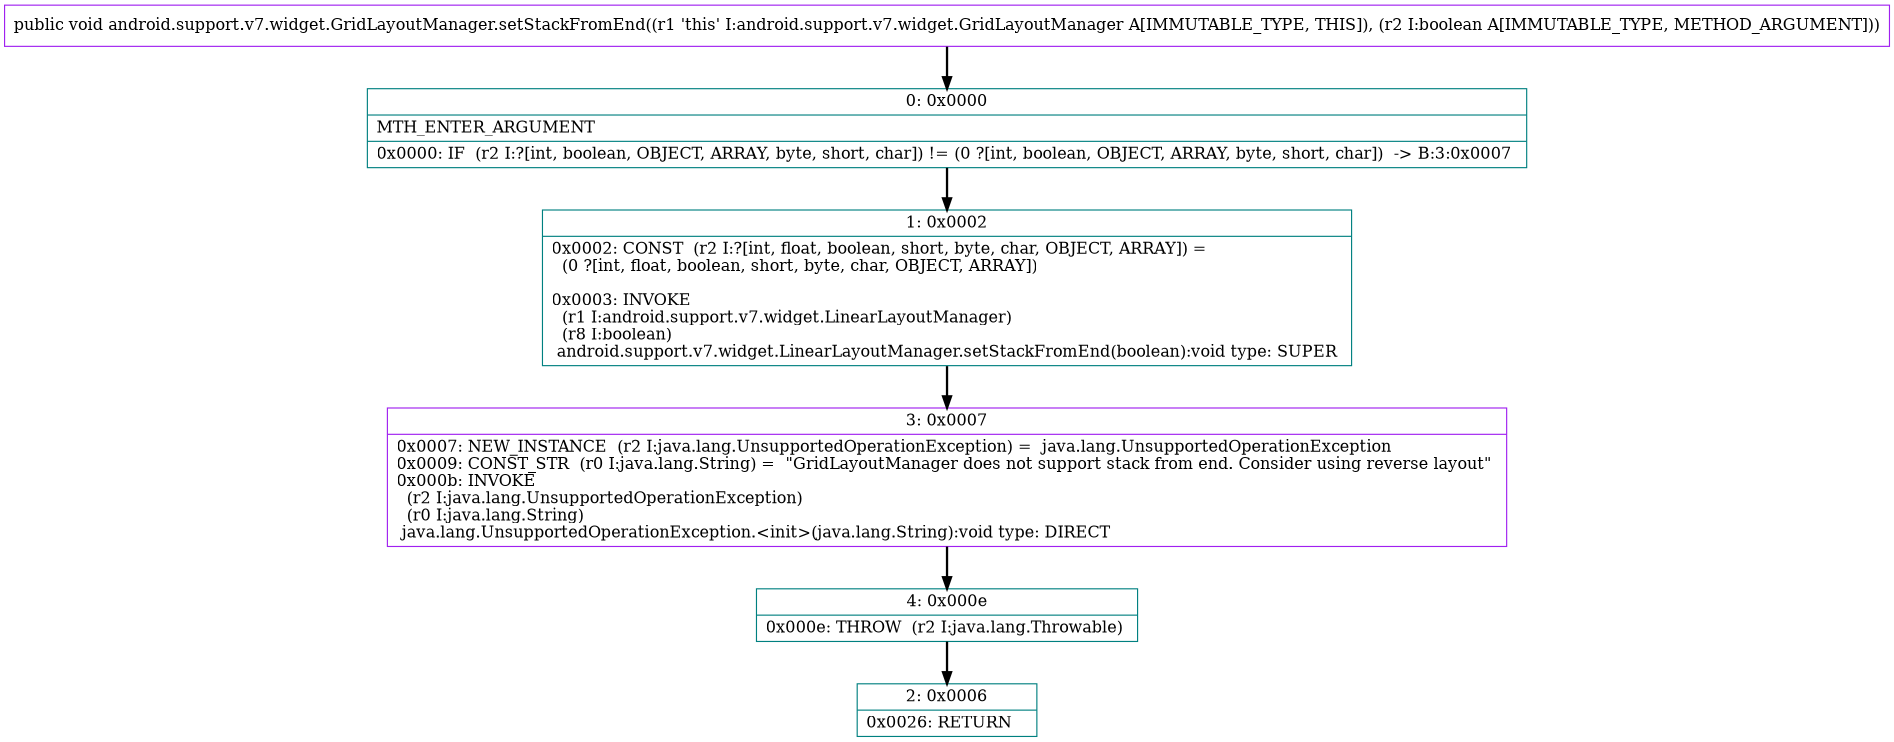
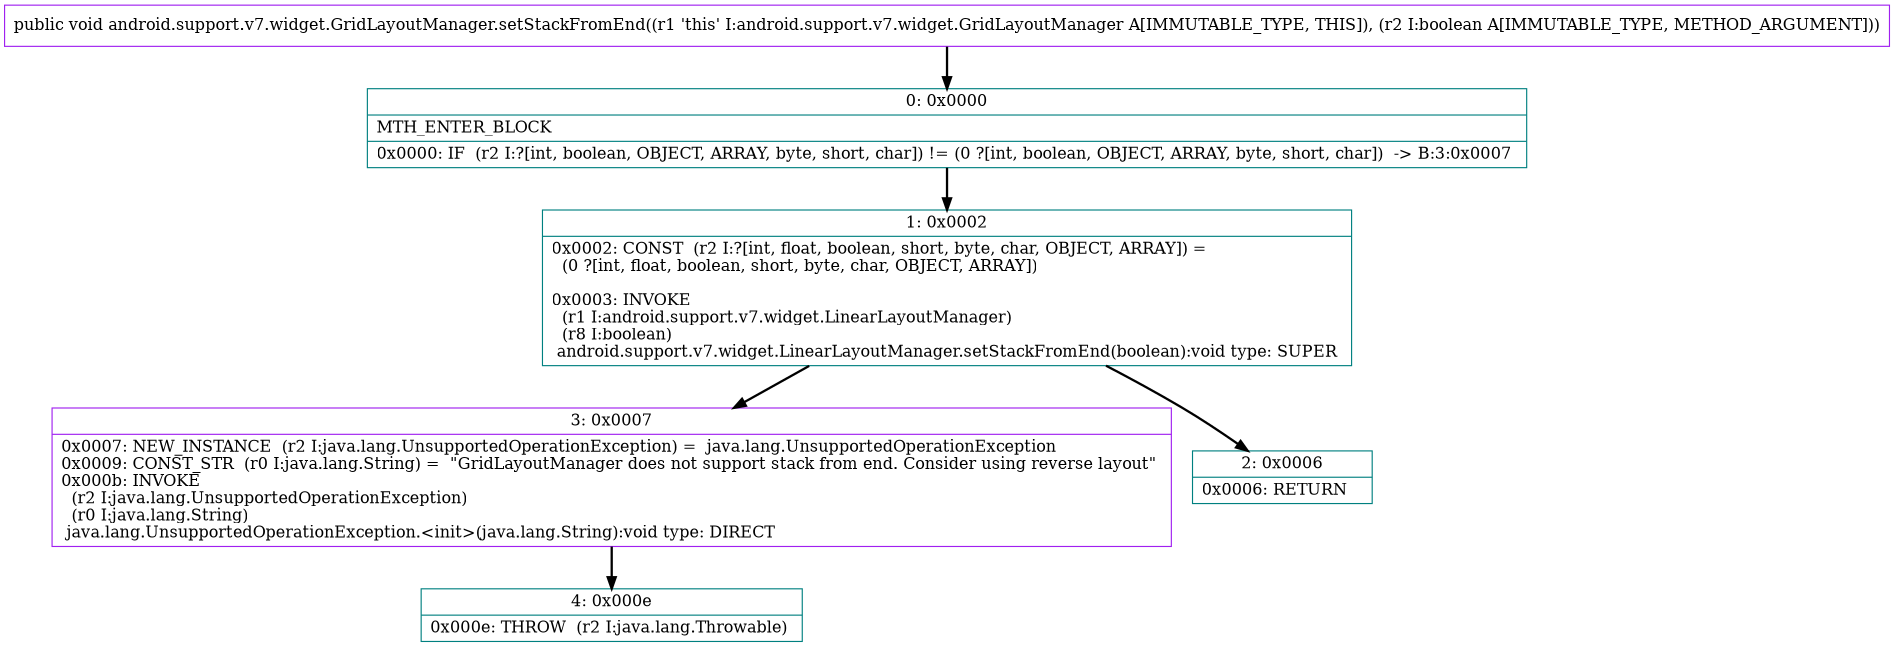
node "0: 0x0000": text "MTH_ENTER_ARGUMENT" -> "MTH_ENTER_BLOCK"
edge "4: 0x000e" -> "2: 0x0006": now "1: 0x0002" -> "2: 0x0006"
node "2: 0x0006": text "0x0026: RETURN" -> "0x0006: RETURN"
